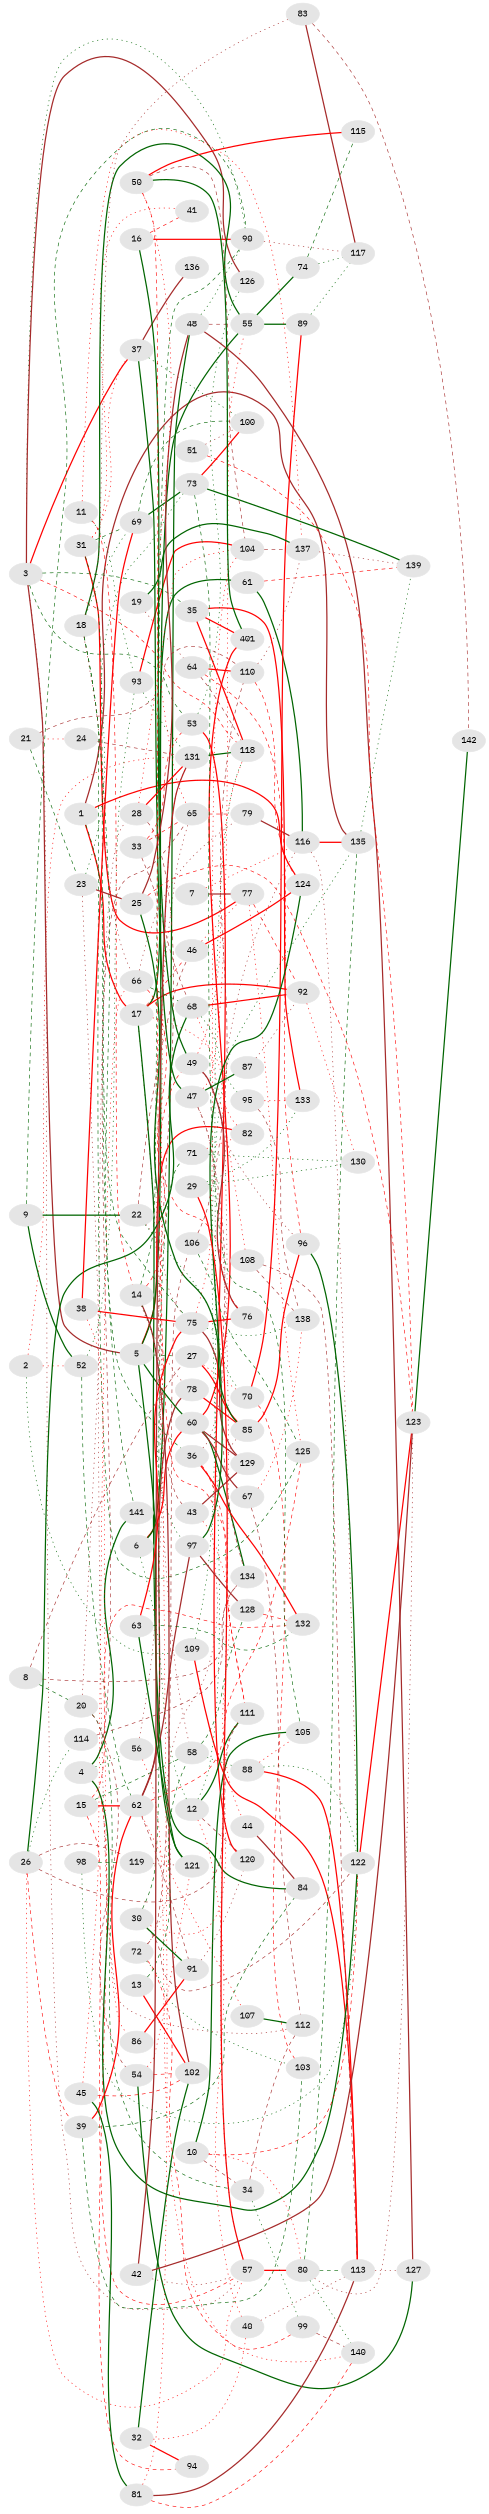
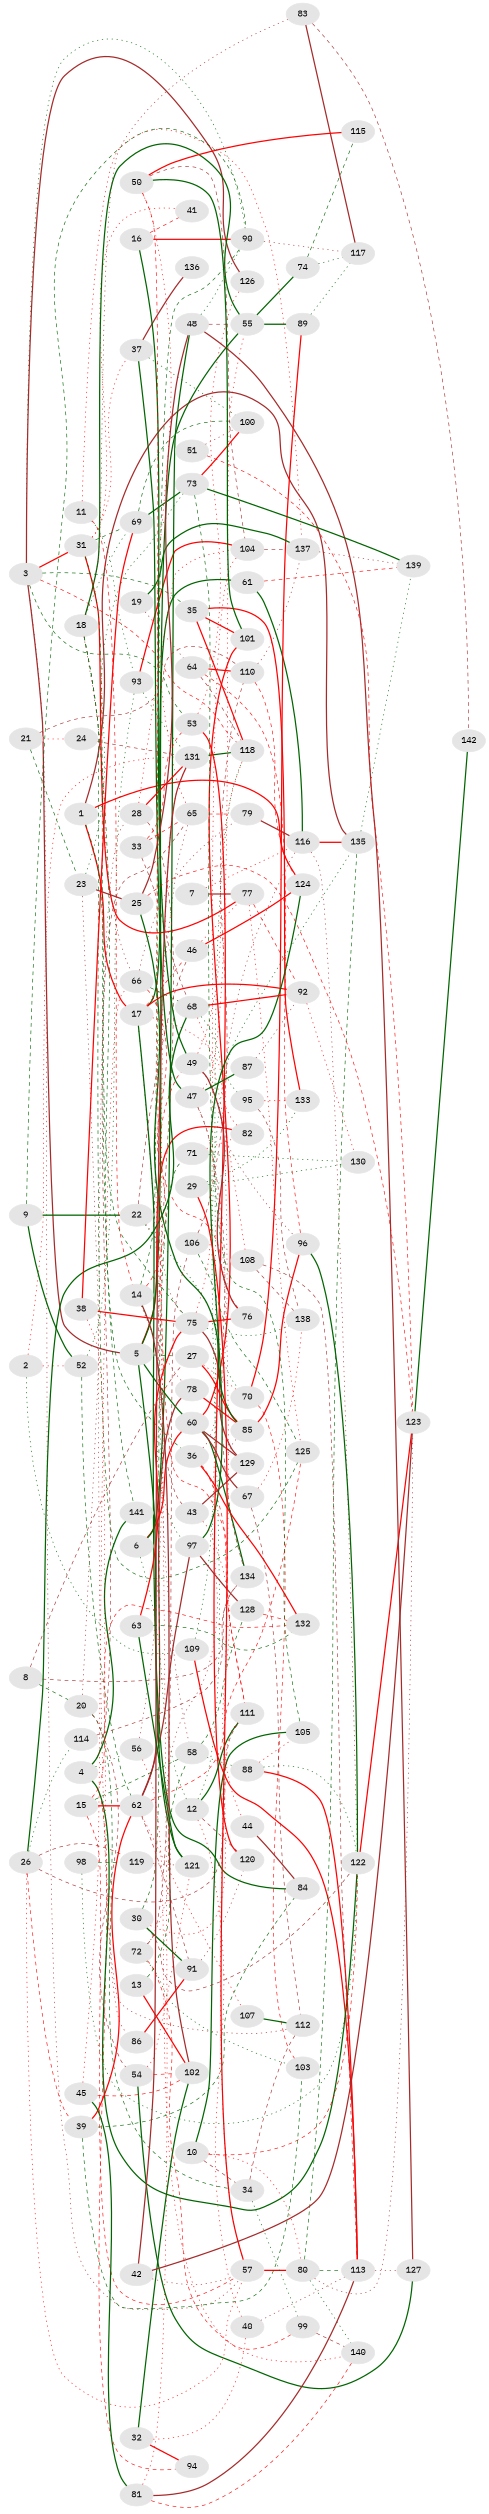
edge "37" -- "3": now "31" -- "3"
edge "126" -- "53": color darkgreen -> red
node "401": label "401" -> "101"
